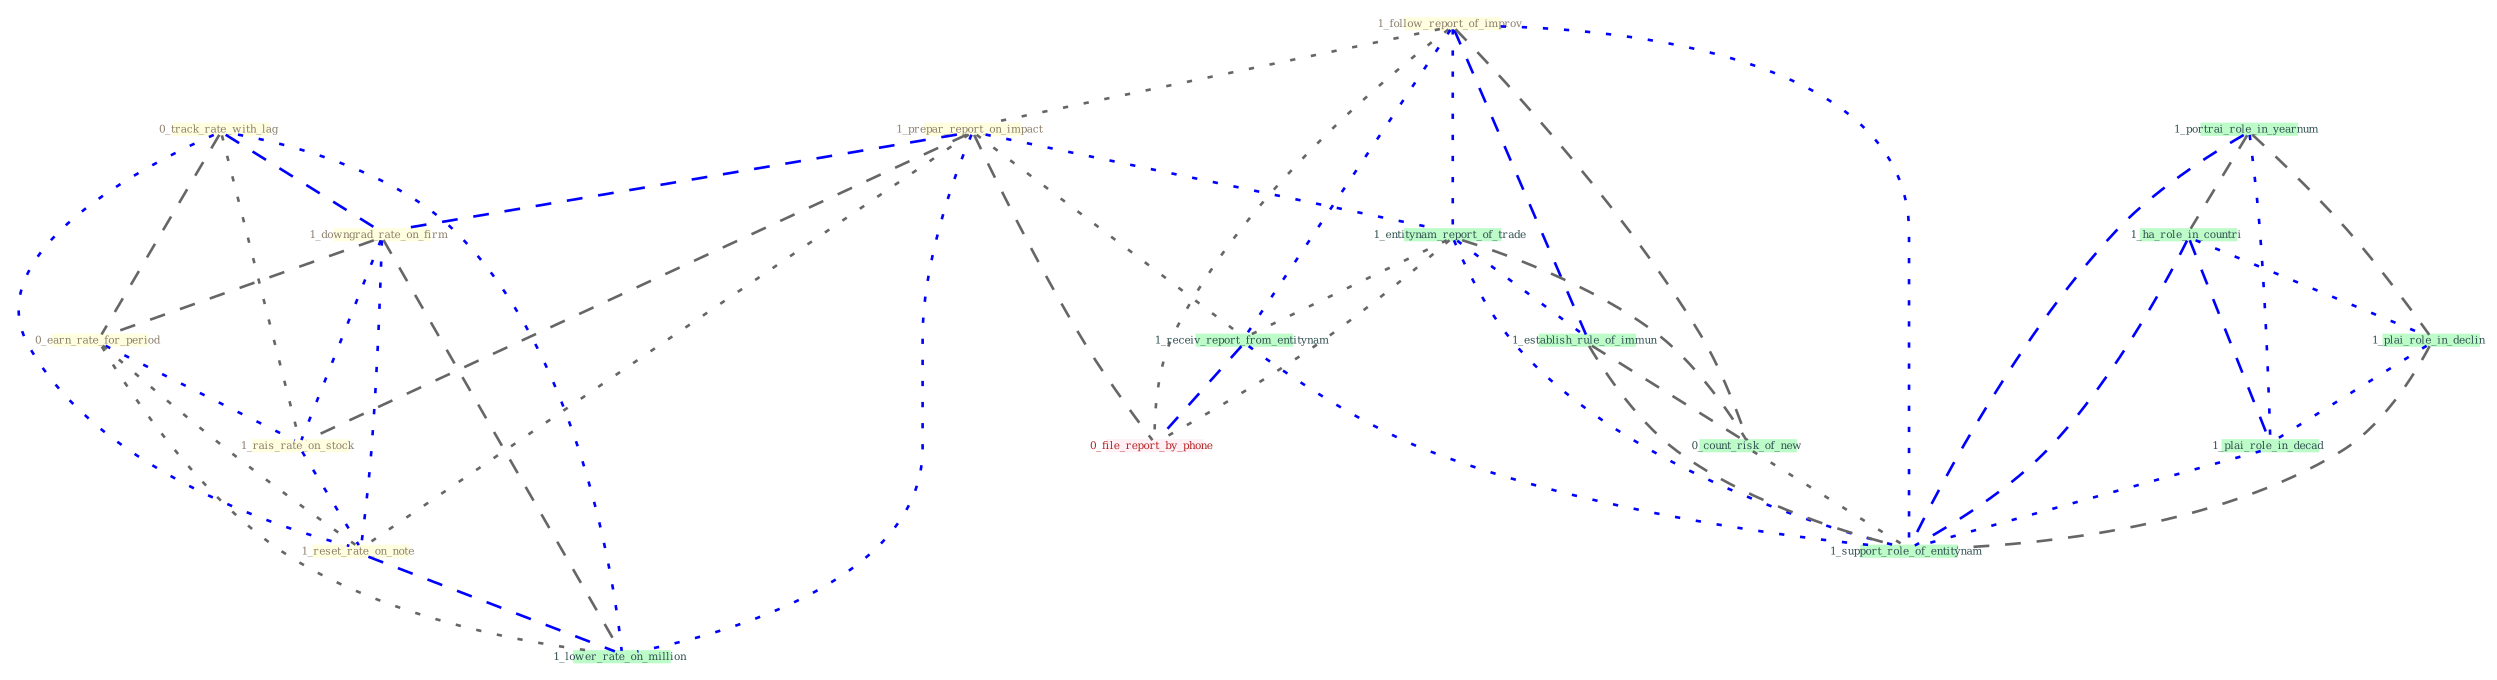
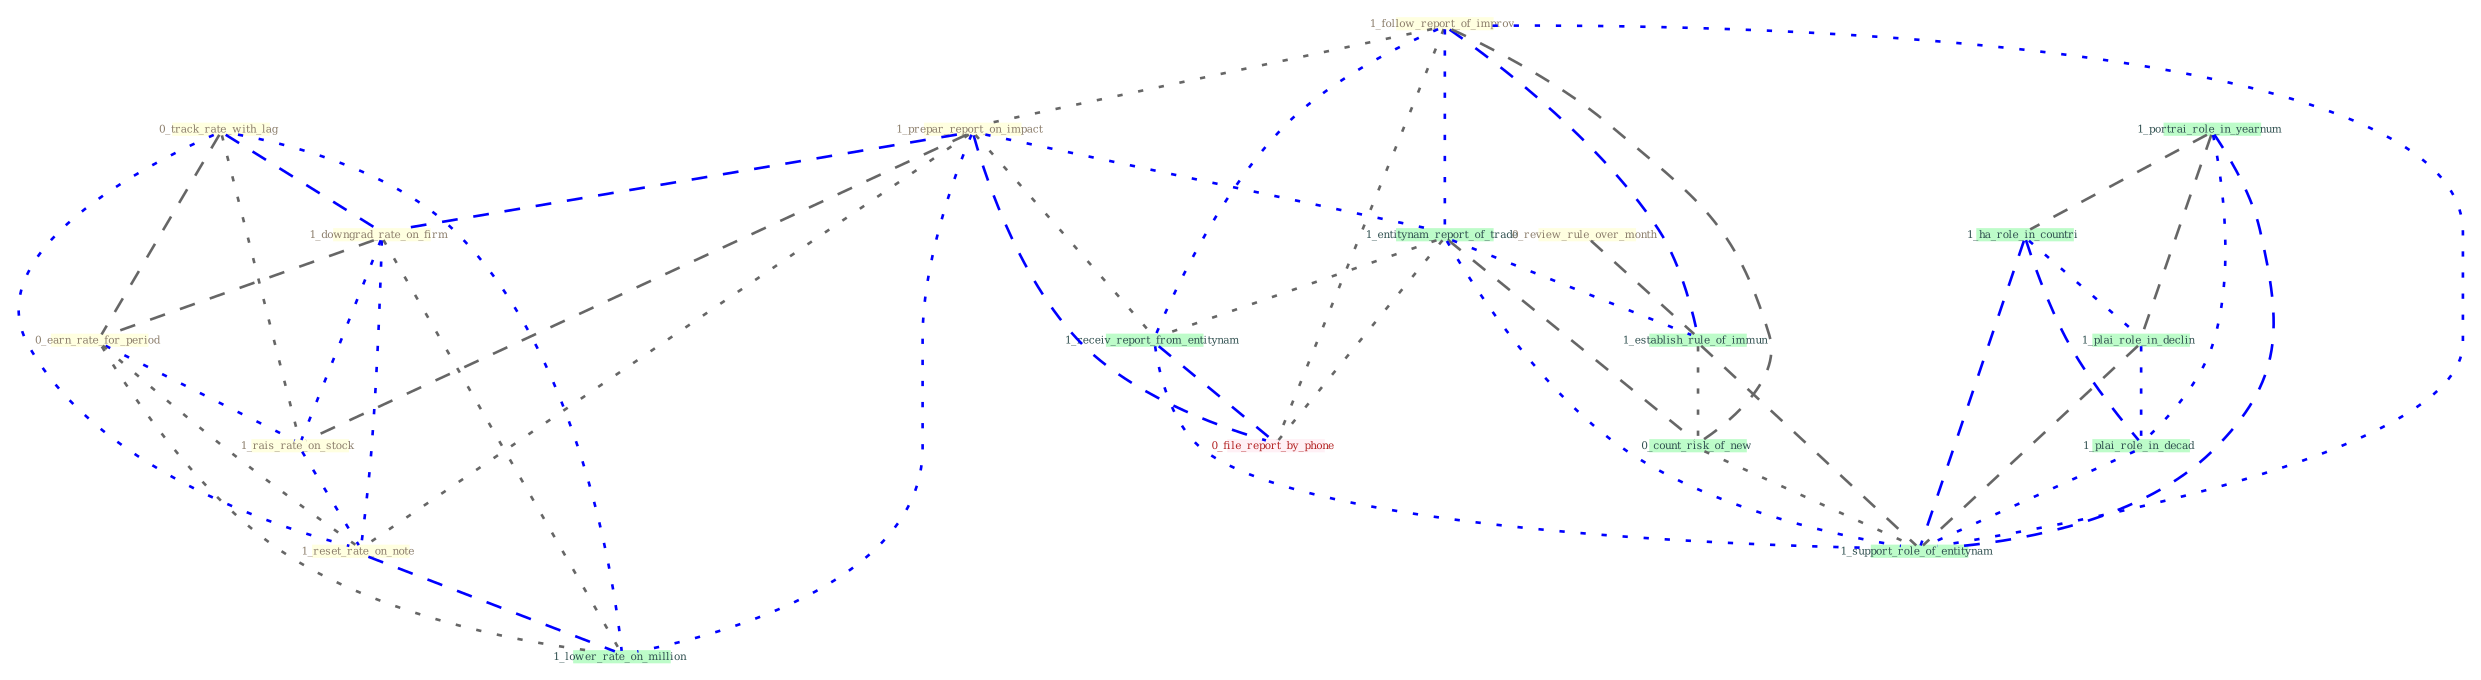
node "0_review_rule_over_month": added
edge "1_prepar_report_on_impact" -- "0_file_report_by_phone": color gray40 -> blue
edge "1_establish_rule_of_immun" -- "0_count_risk_of_new": style dashed -> dotted
edge "1_downgrad_rate_on_firm" -- "1_lower_rate_on_million": style dashed -> dotted
